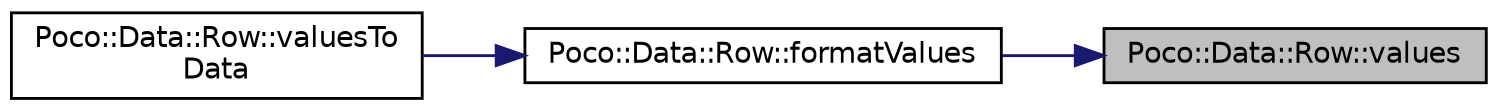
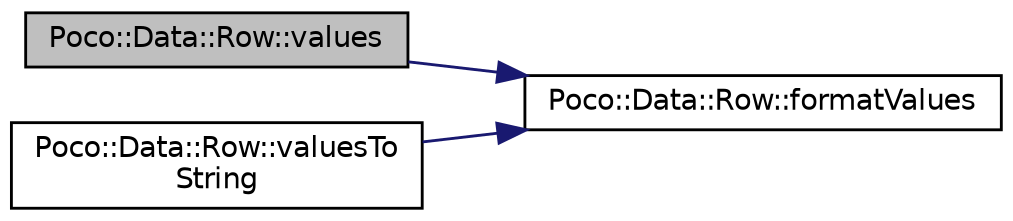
node "Poco::Data::Row::valuesTo Data": label "Poco::Data::Row::valuesTo Data" -> "Poco::Data::Row::valuesTo String"
edge "Poco::Data::Row::formatValues" -> "Poco::Data::Row::values": reversed
